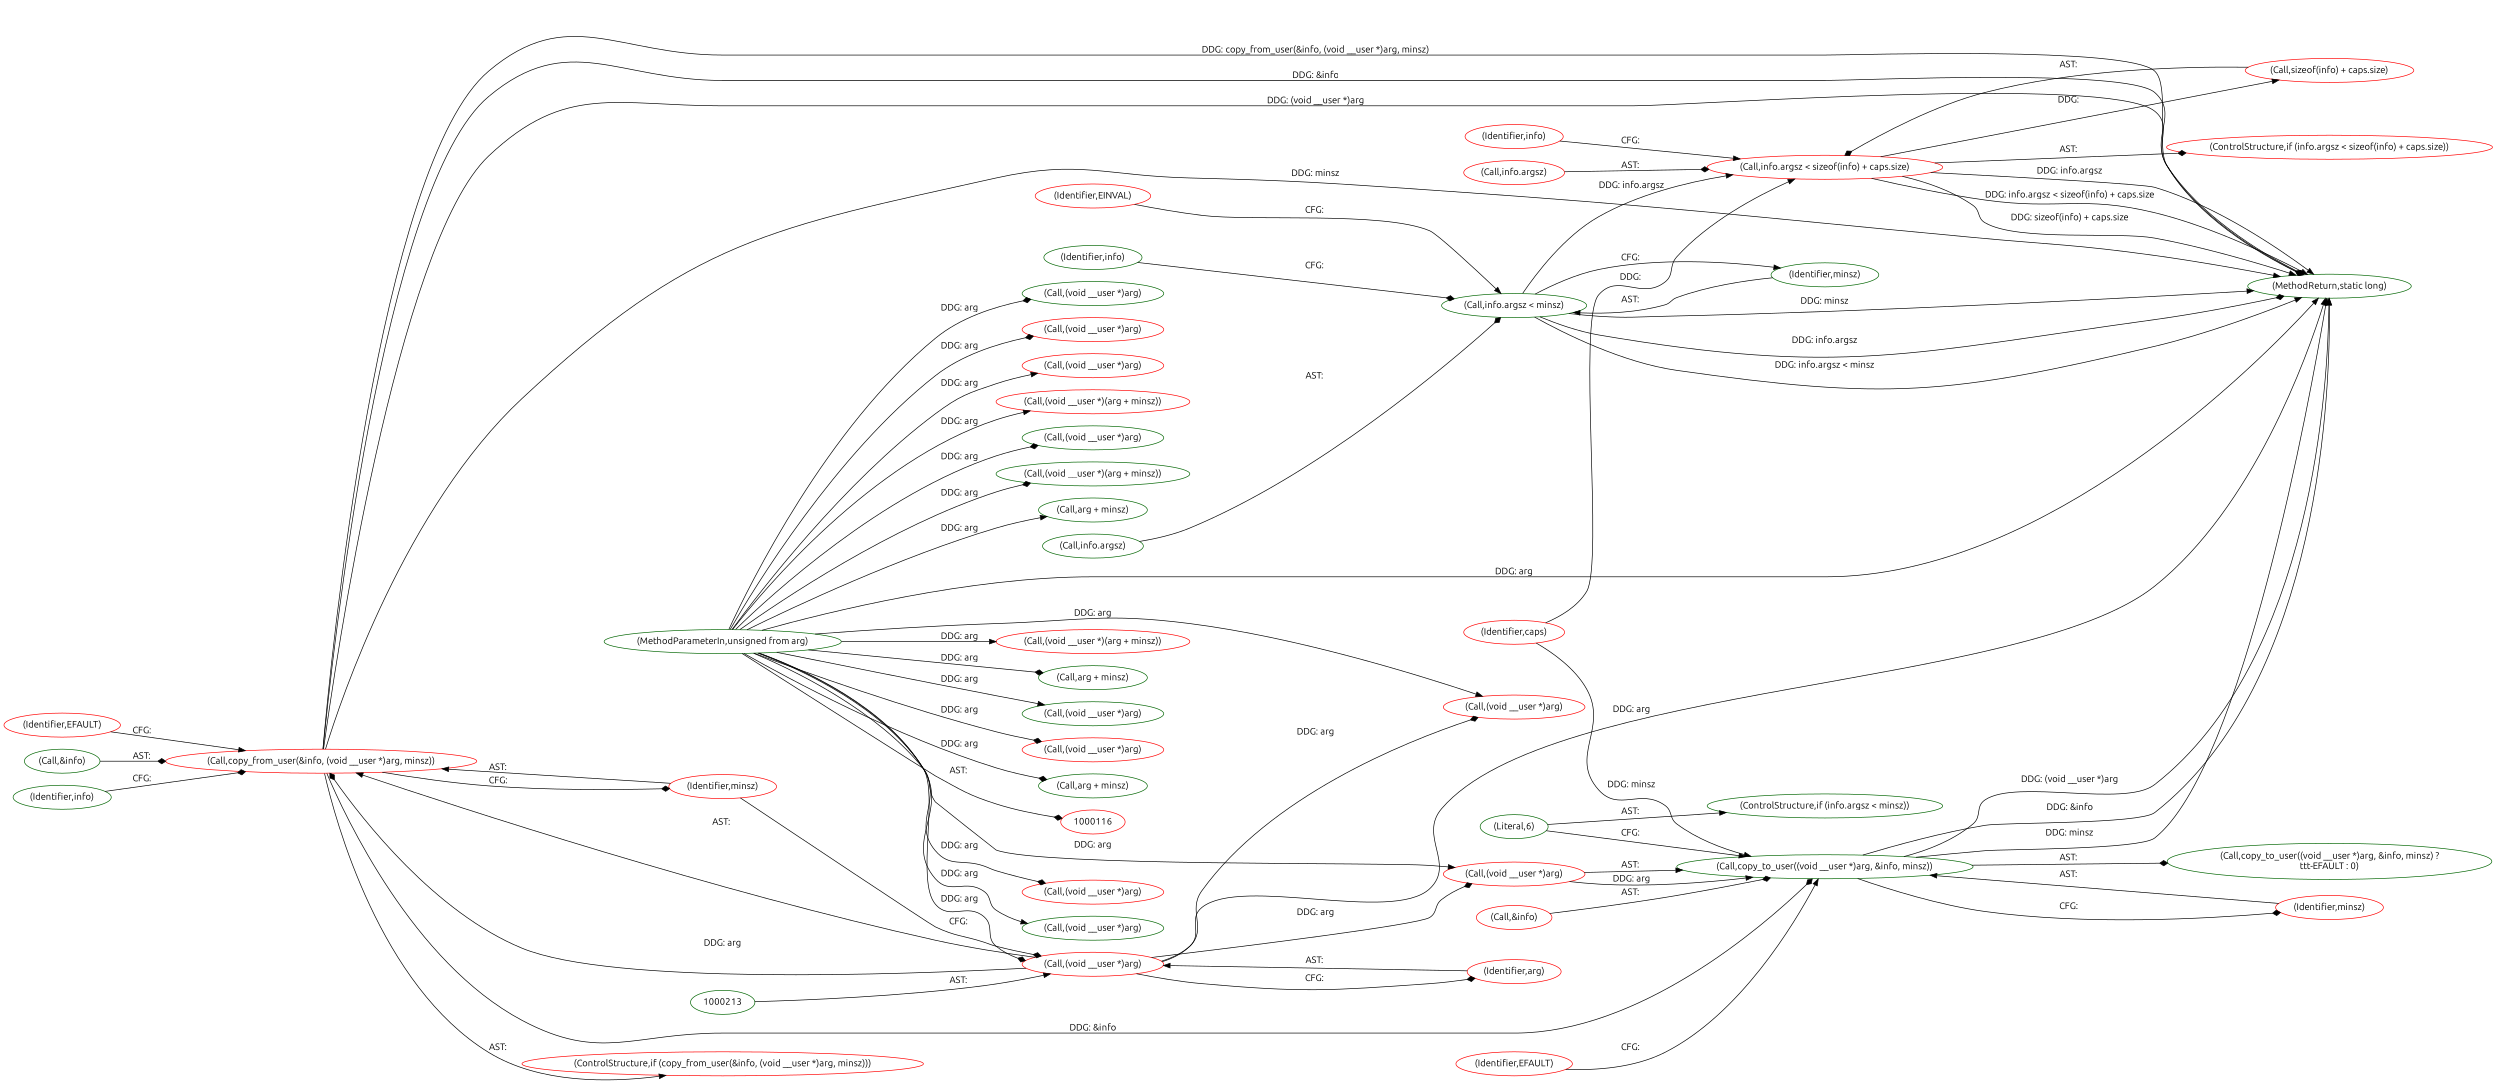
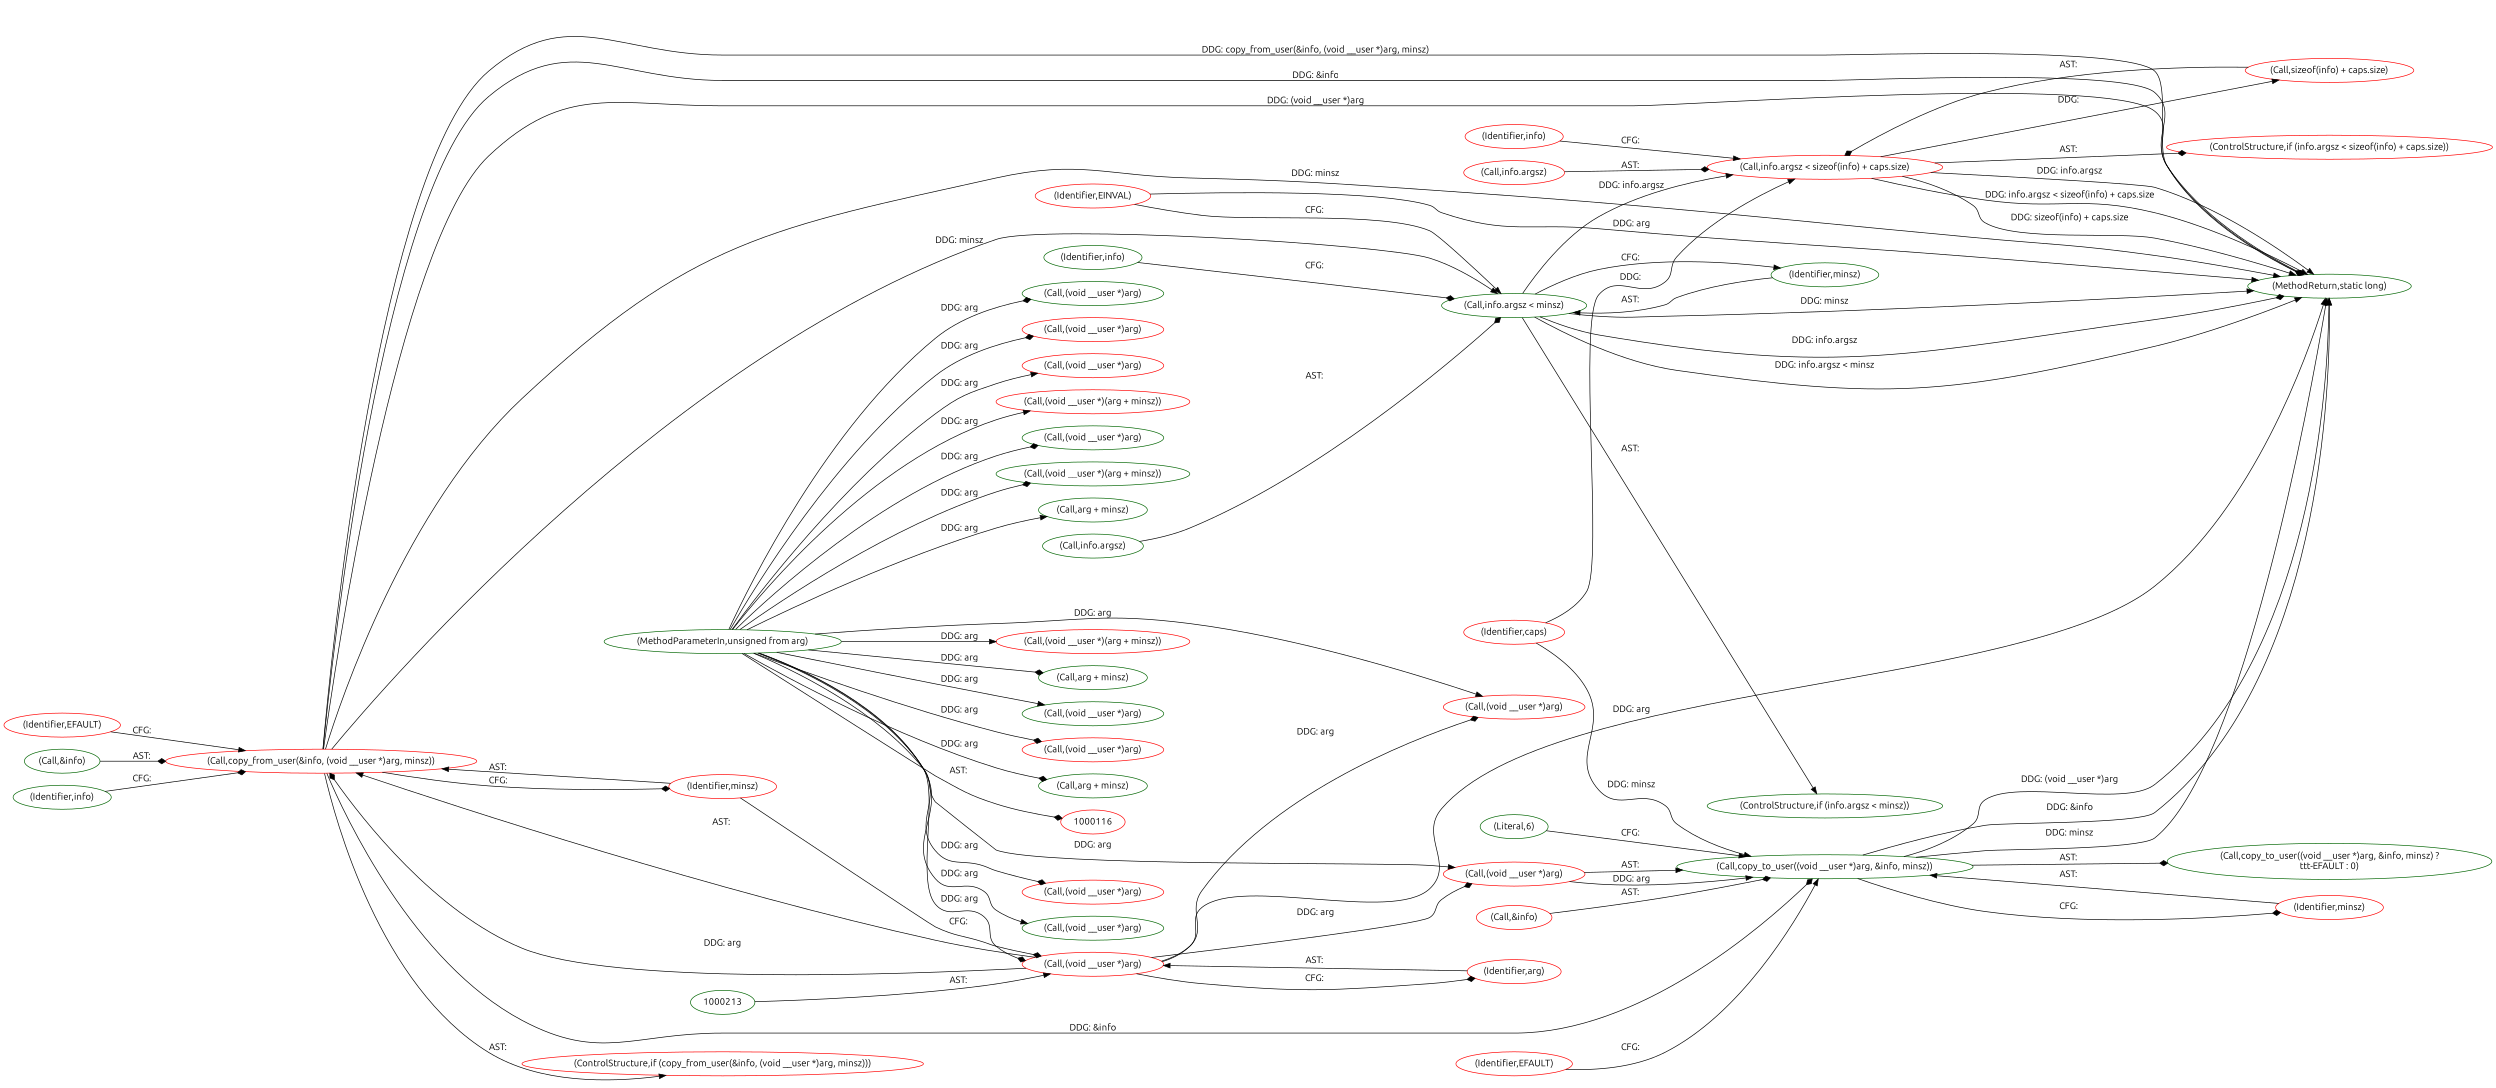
edge "(Call,copy_from_user(&info, (void __user *)arg, minsz))" -> "(Call,info.argsz < minsz)": added, label "DDG: minsz"
edge "(MethodParameterIn,unsigned from arg)" -> "(MethodReturn,static long)": now "(Identifier,EINVAL)" -> "(MethodReturn,static long)"
edge "(Literal,6)" -> "(ControlStructure,if (info.argsz < minsz))": now "(Call,info.argsz < minsz)" -> "(ControlStructure,if (info.argsz < minsz))"
